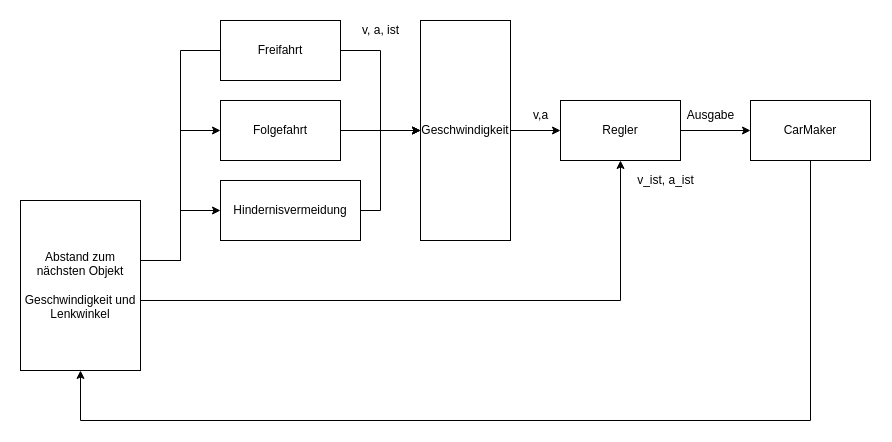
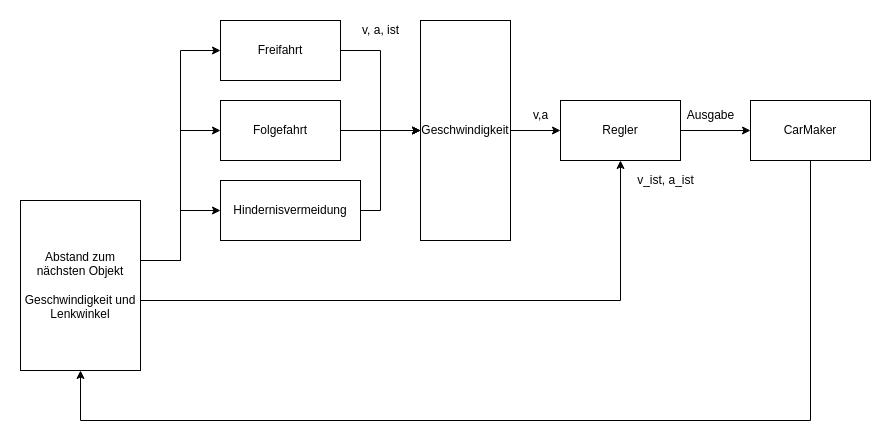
edge "Freifahrt" -- "Abstand zum nächsten Objekt Geschwindigkeit und Lenkwinkel": arrowhead none -> classic
